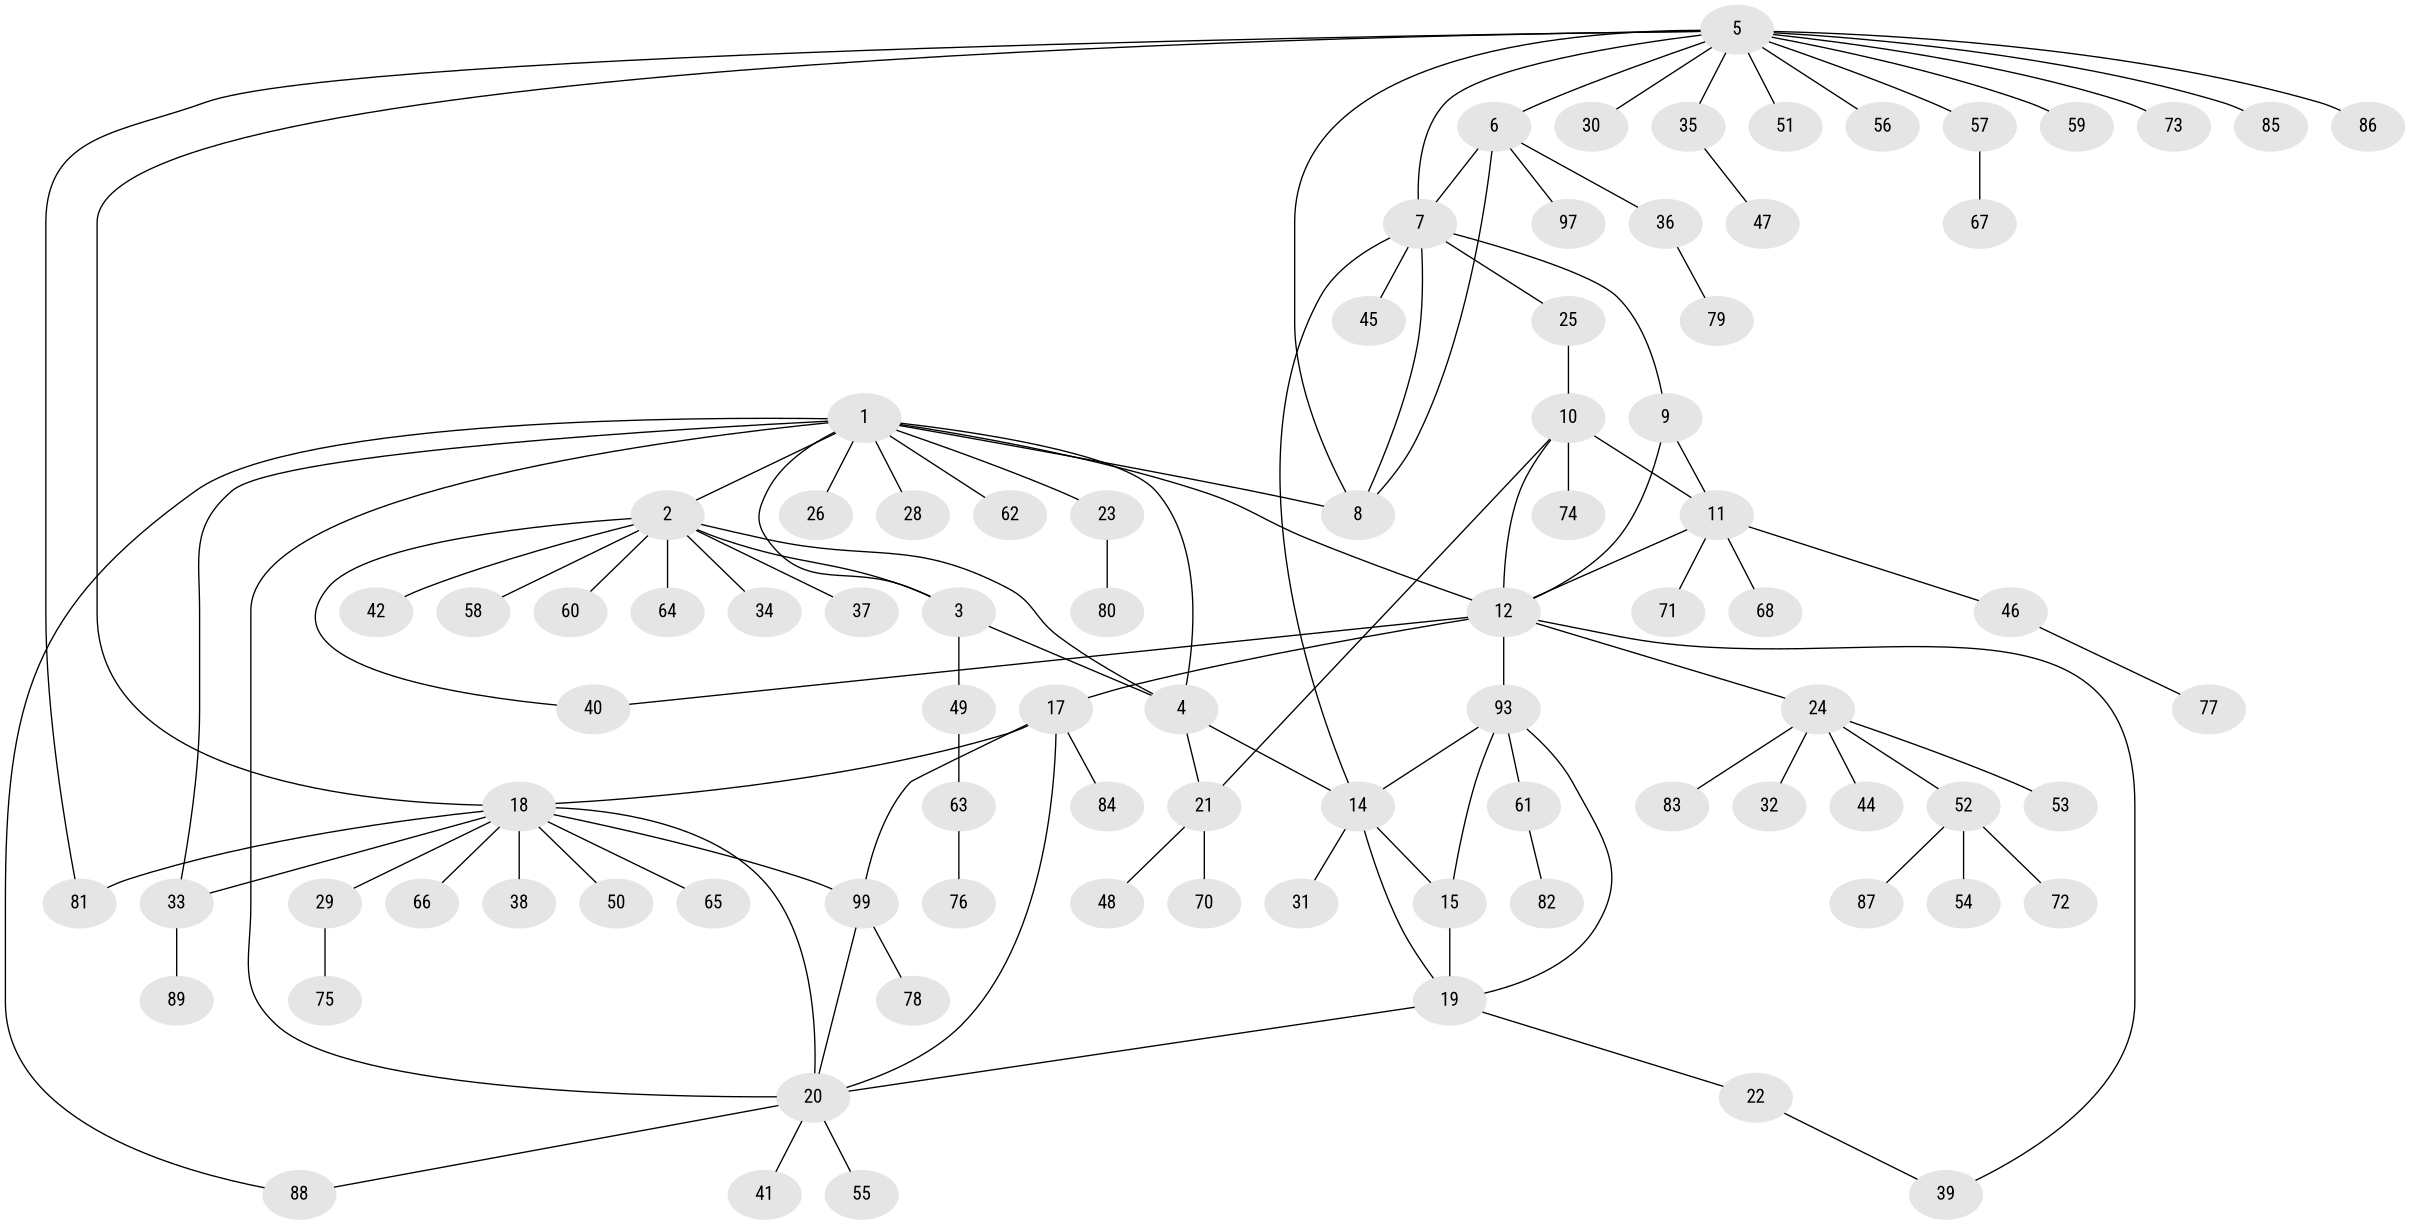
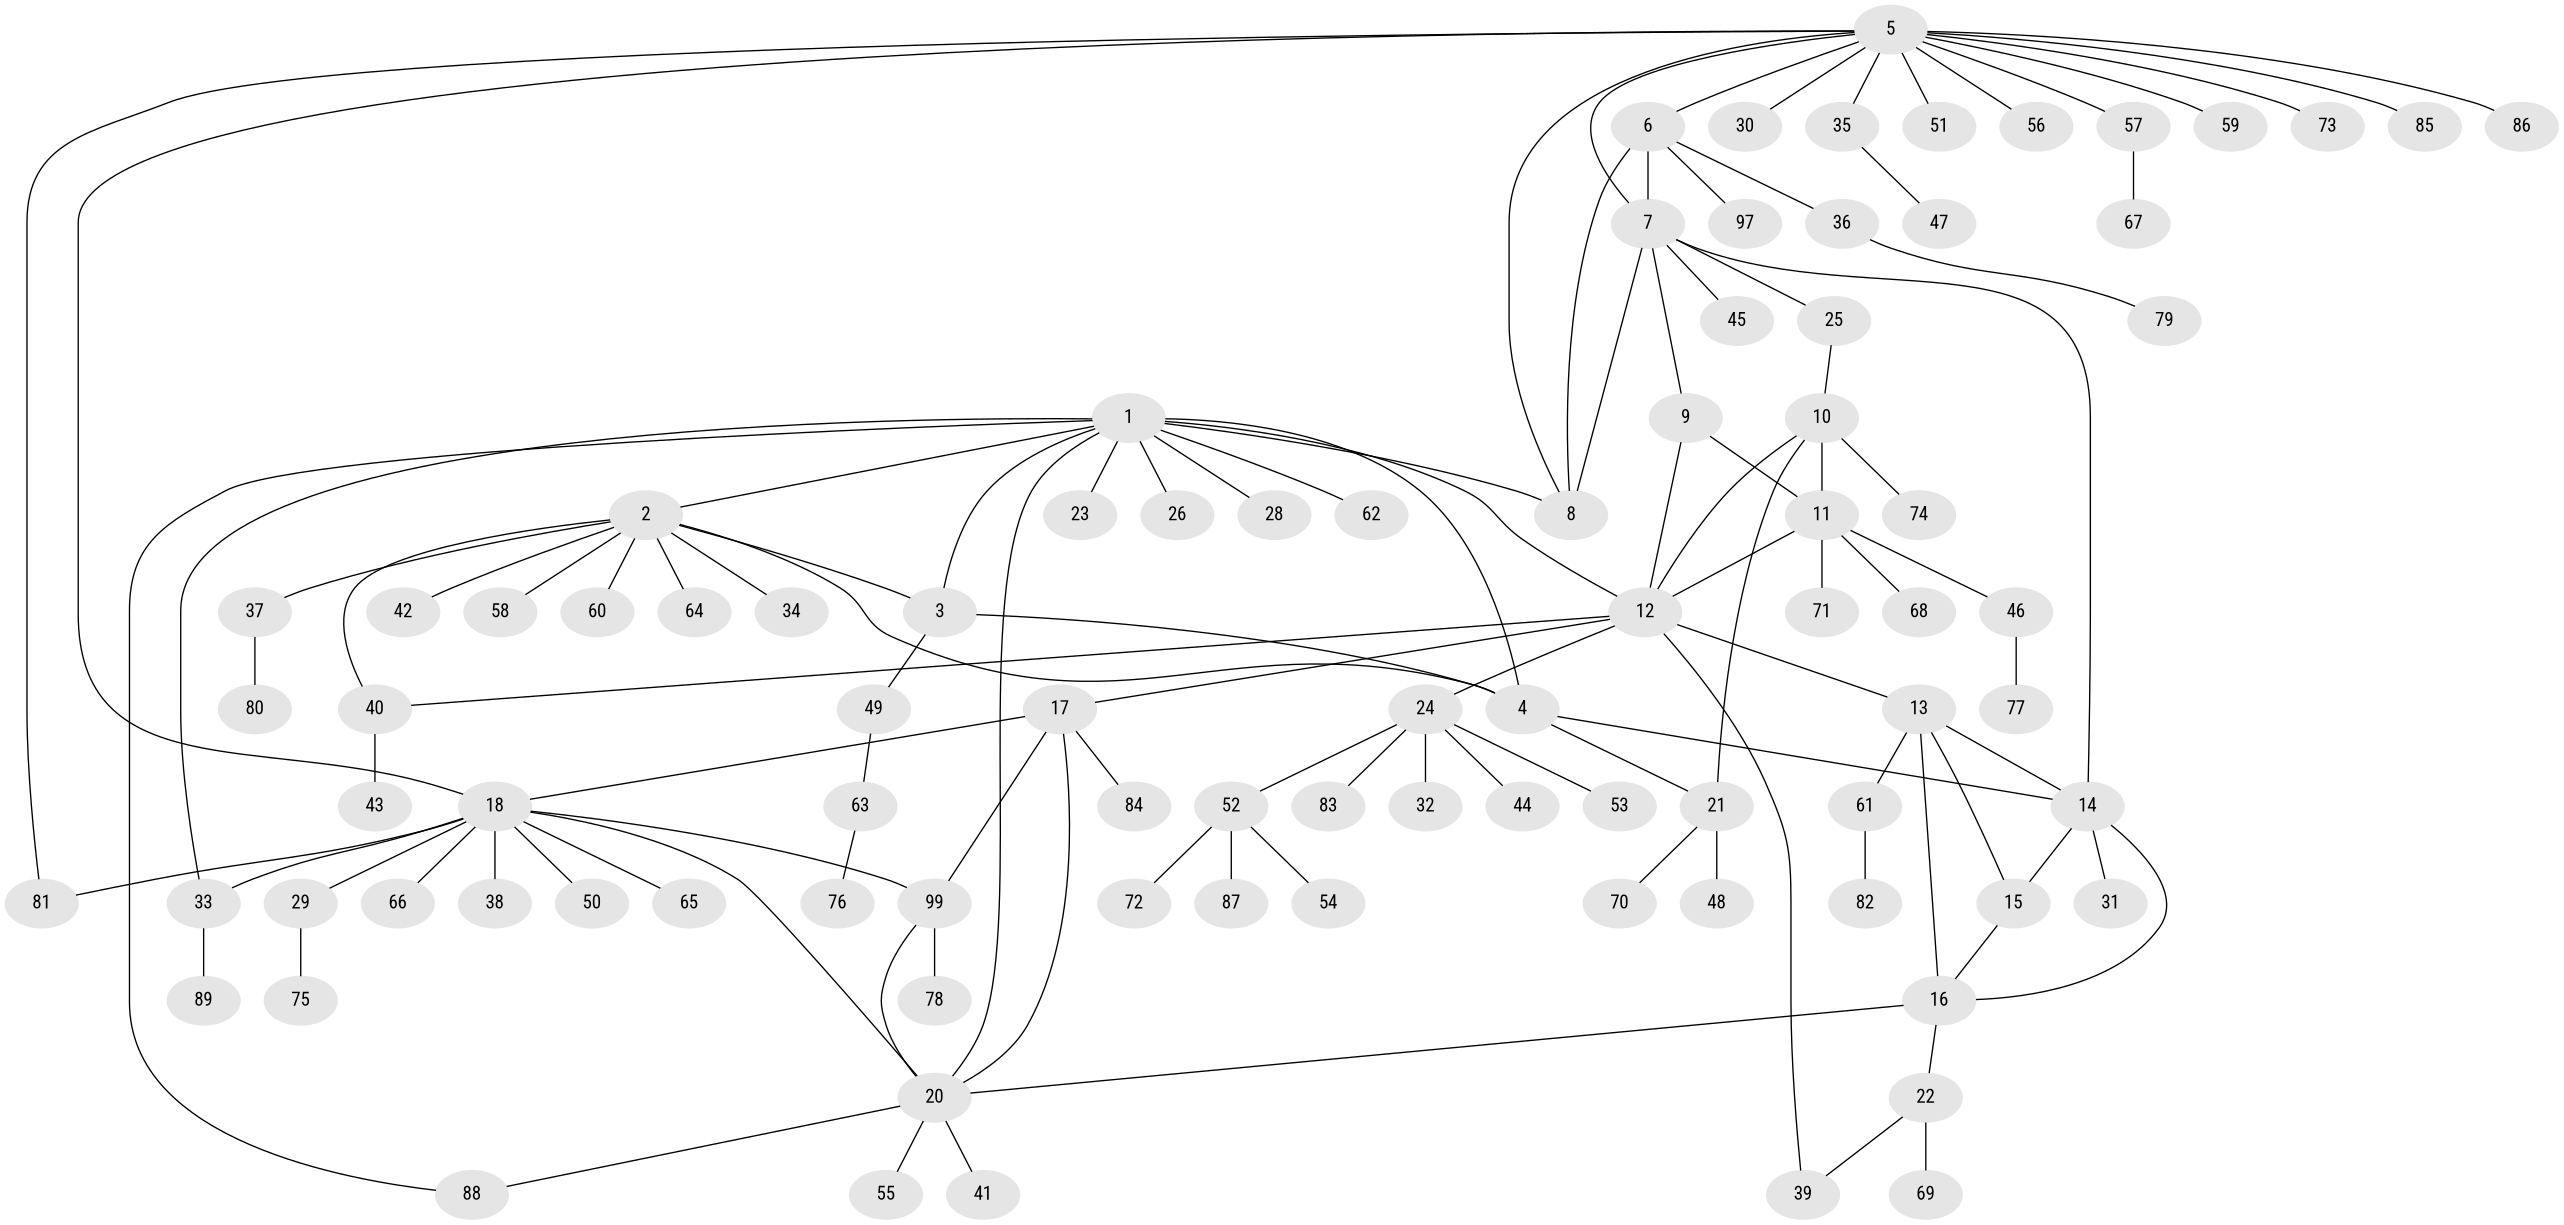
edge "23" -- "80": now "37" -- "80"
node "93": label "93" -> "13"
node "43": added
node "19": label "19" -> "16"
node "69": added
